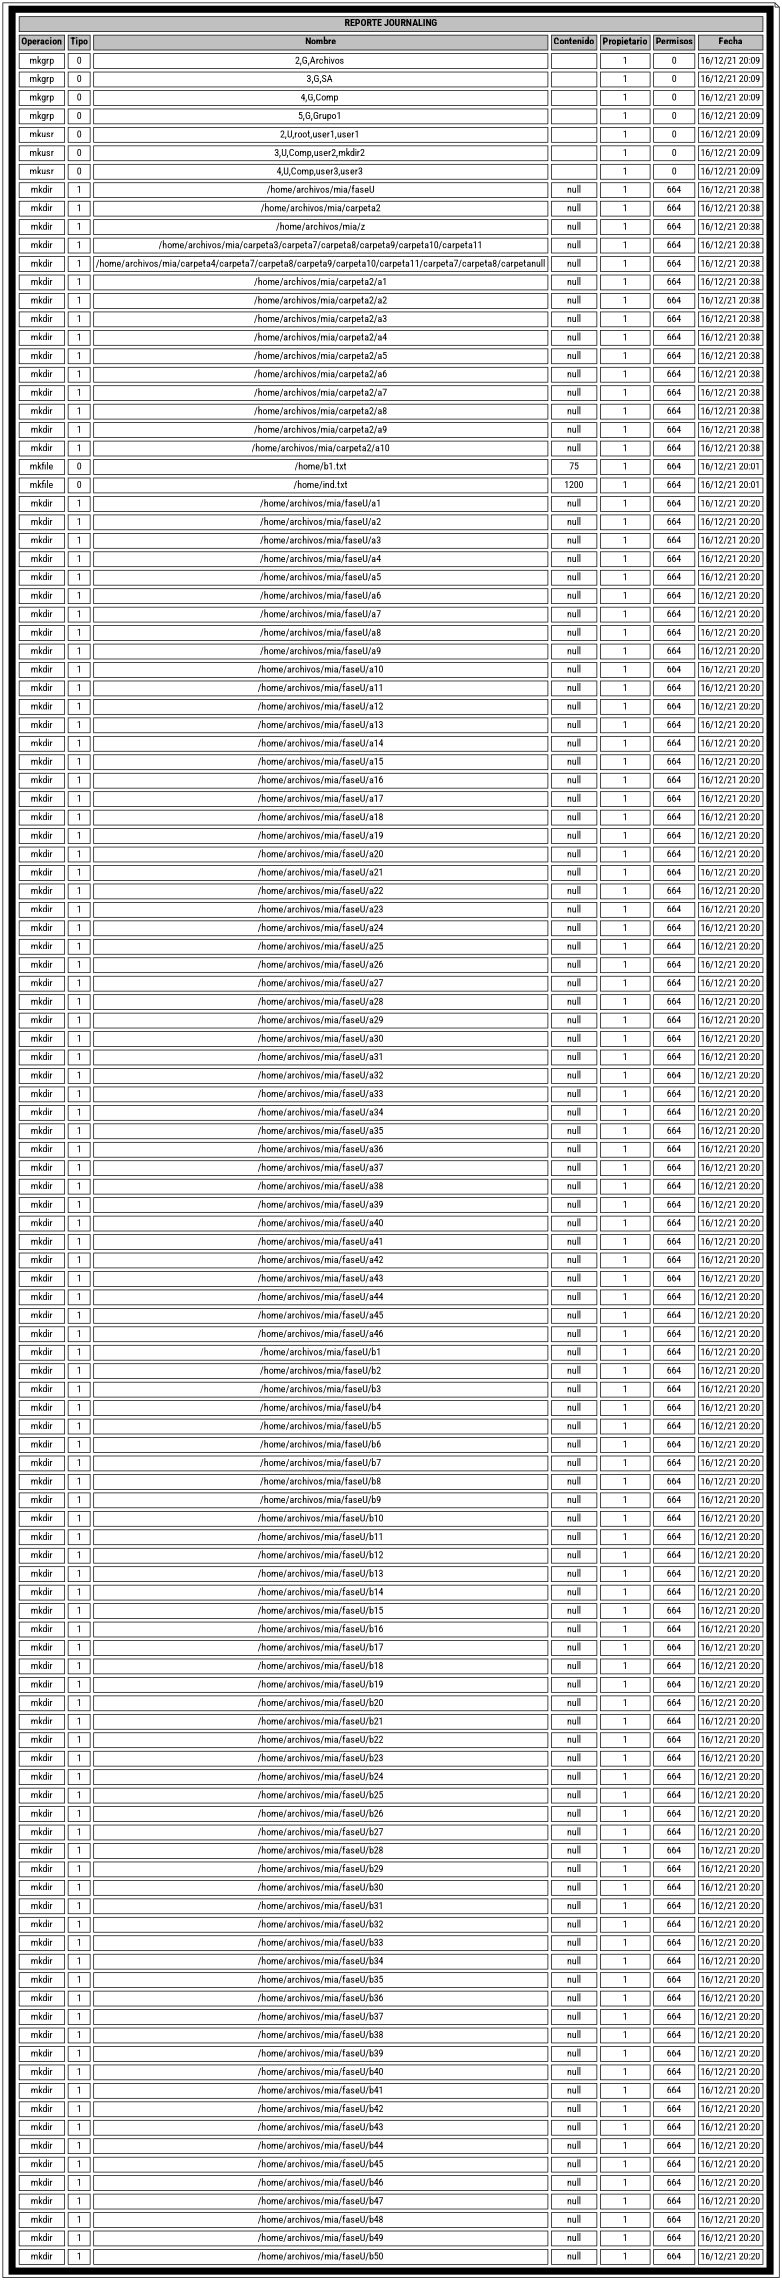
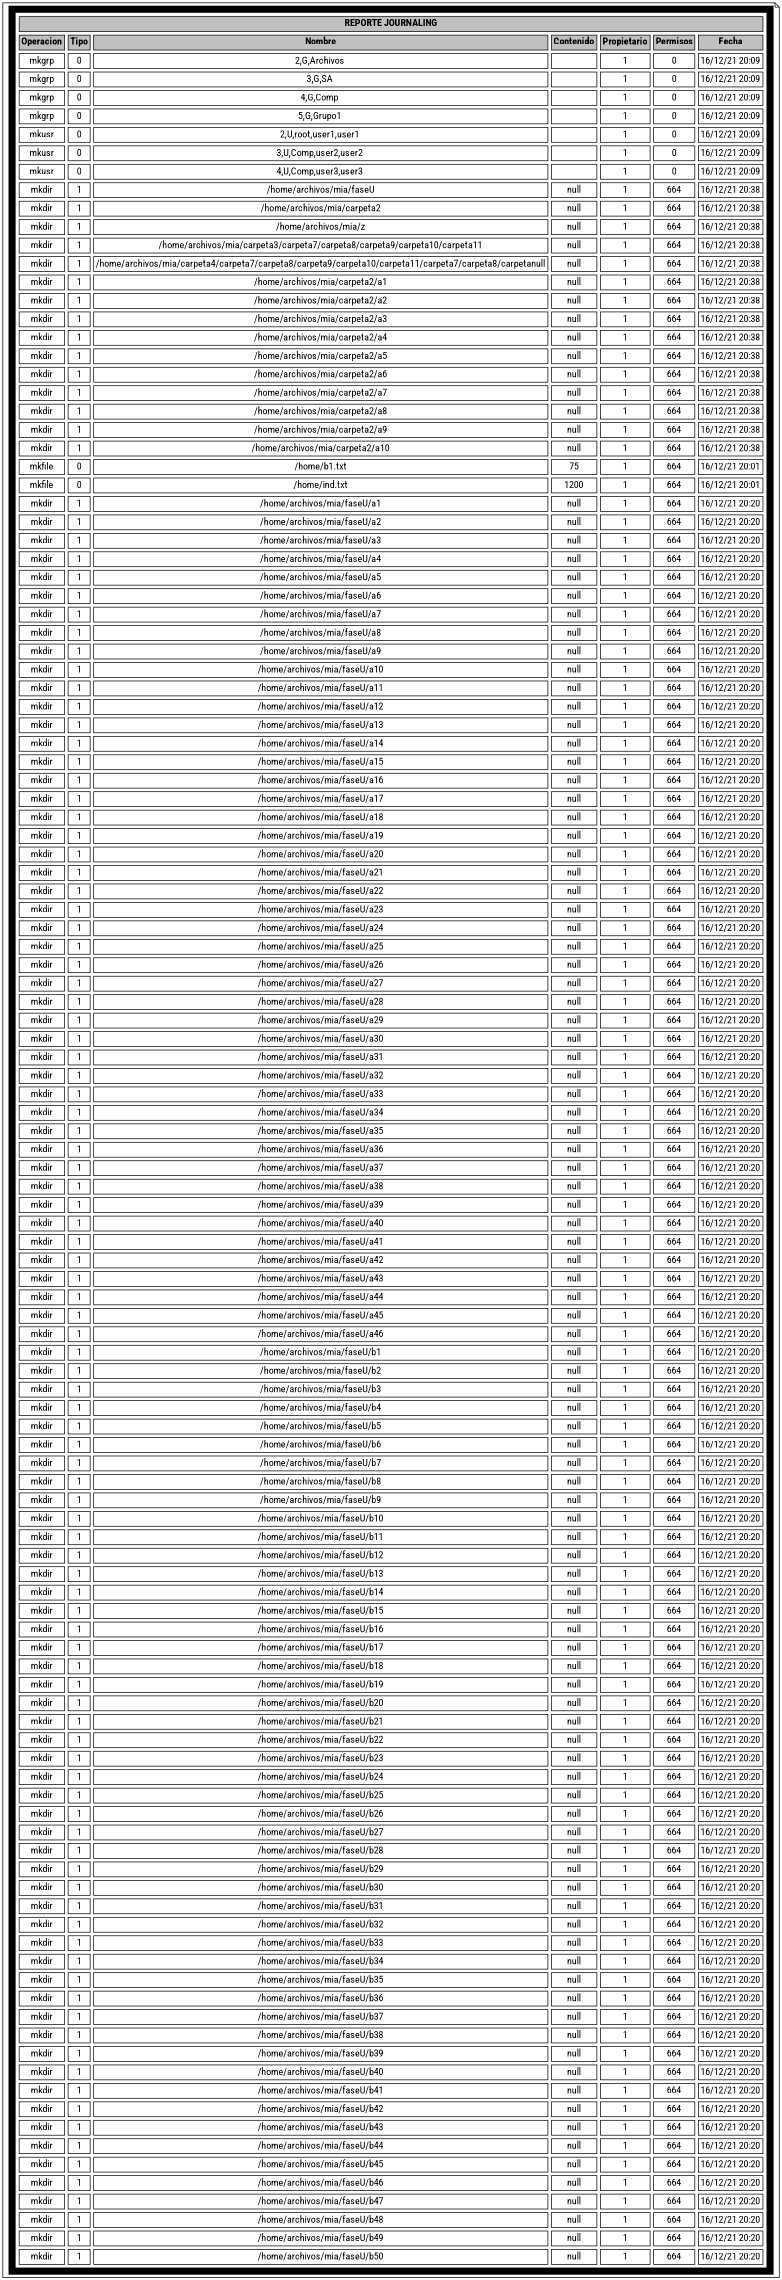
node "REPORTE JOURNALING": text "3,U,Comp,user2,mkdir2" -> "3,U,Comp,user2,user2"
